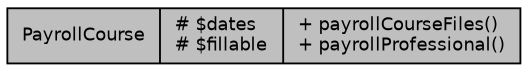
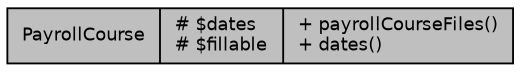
node "PayrollCourse": text "+ payrollProfessional()" -> "+ dates()"
